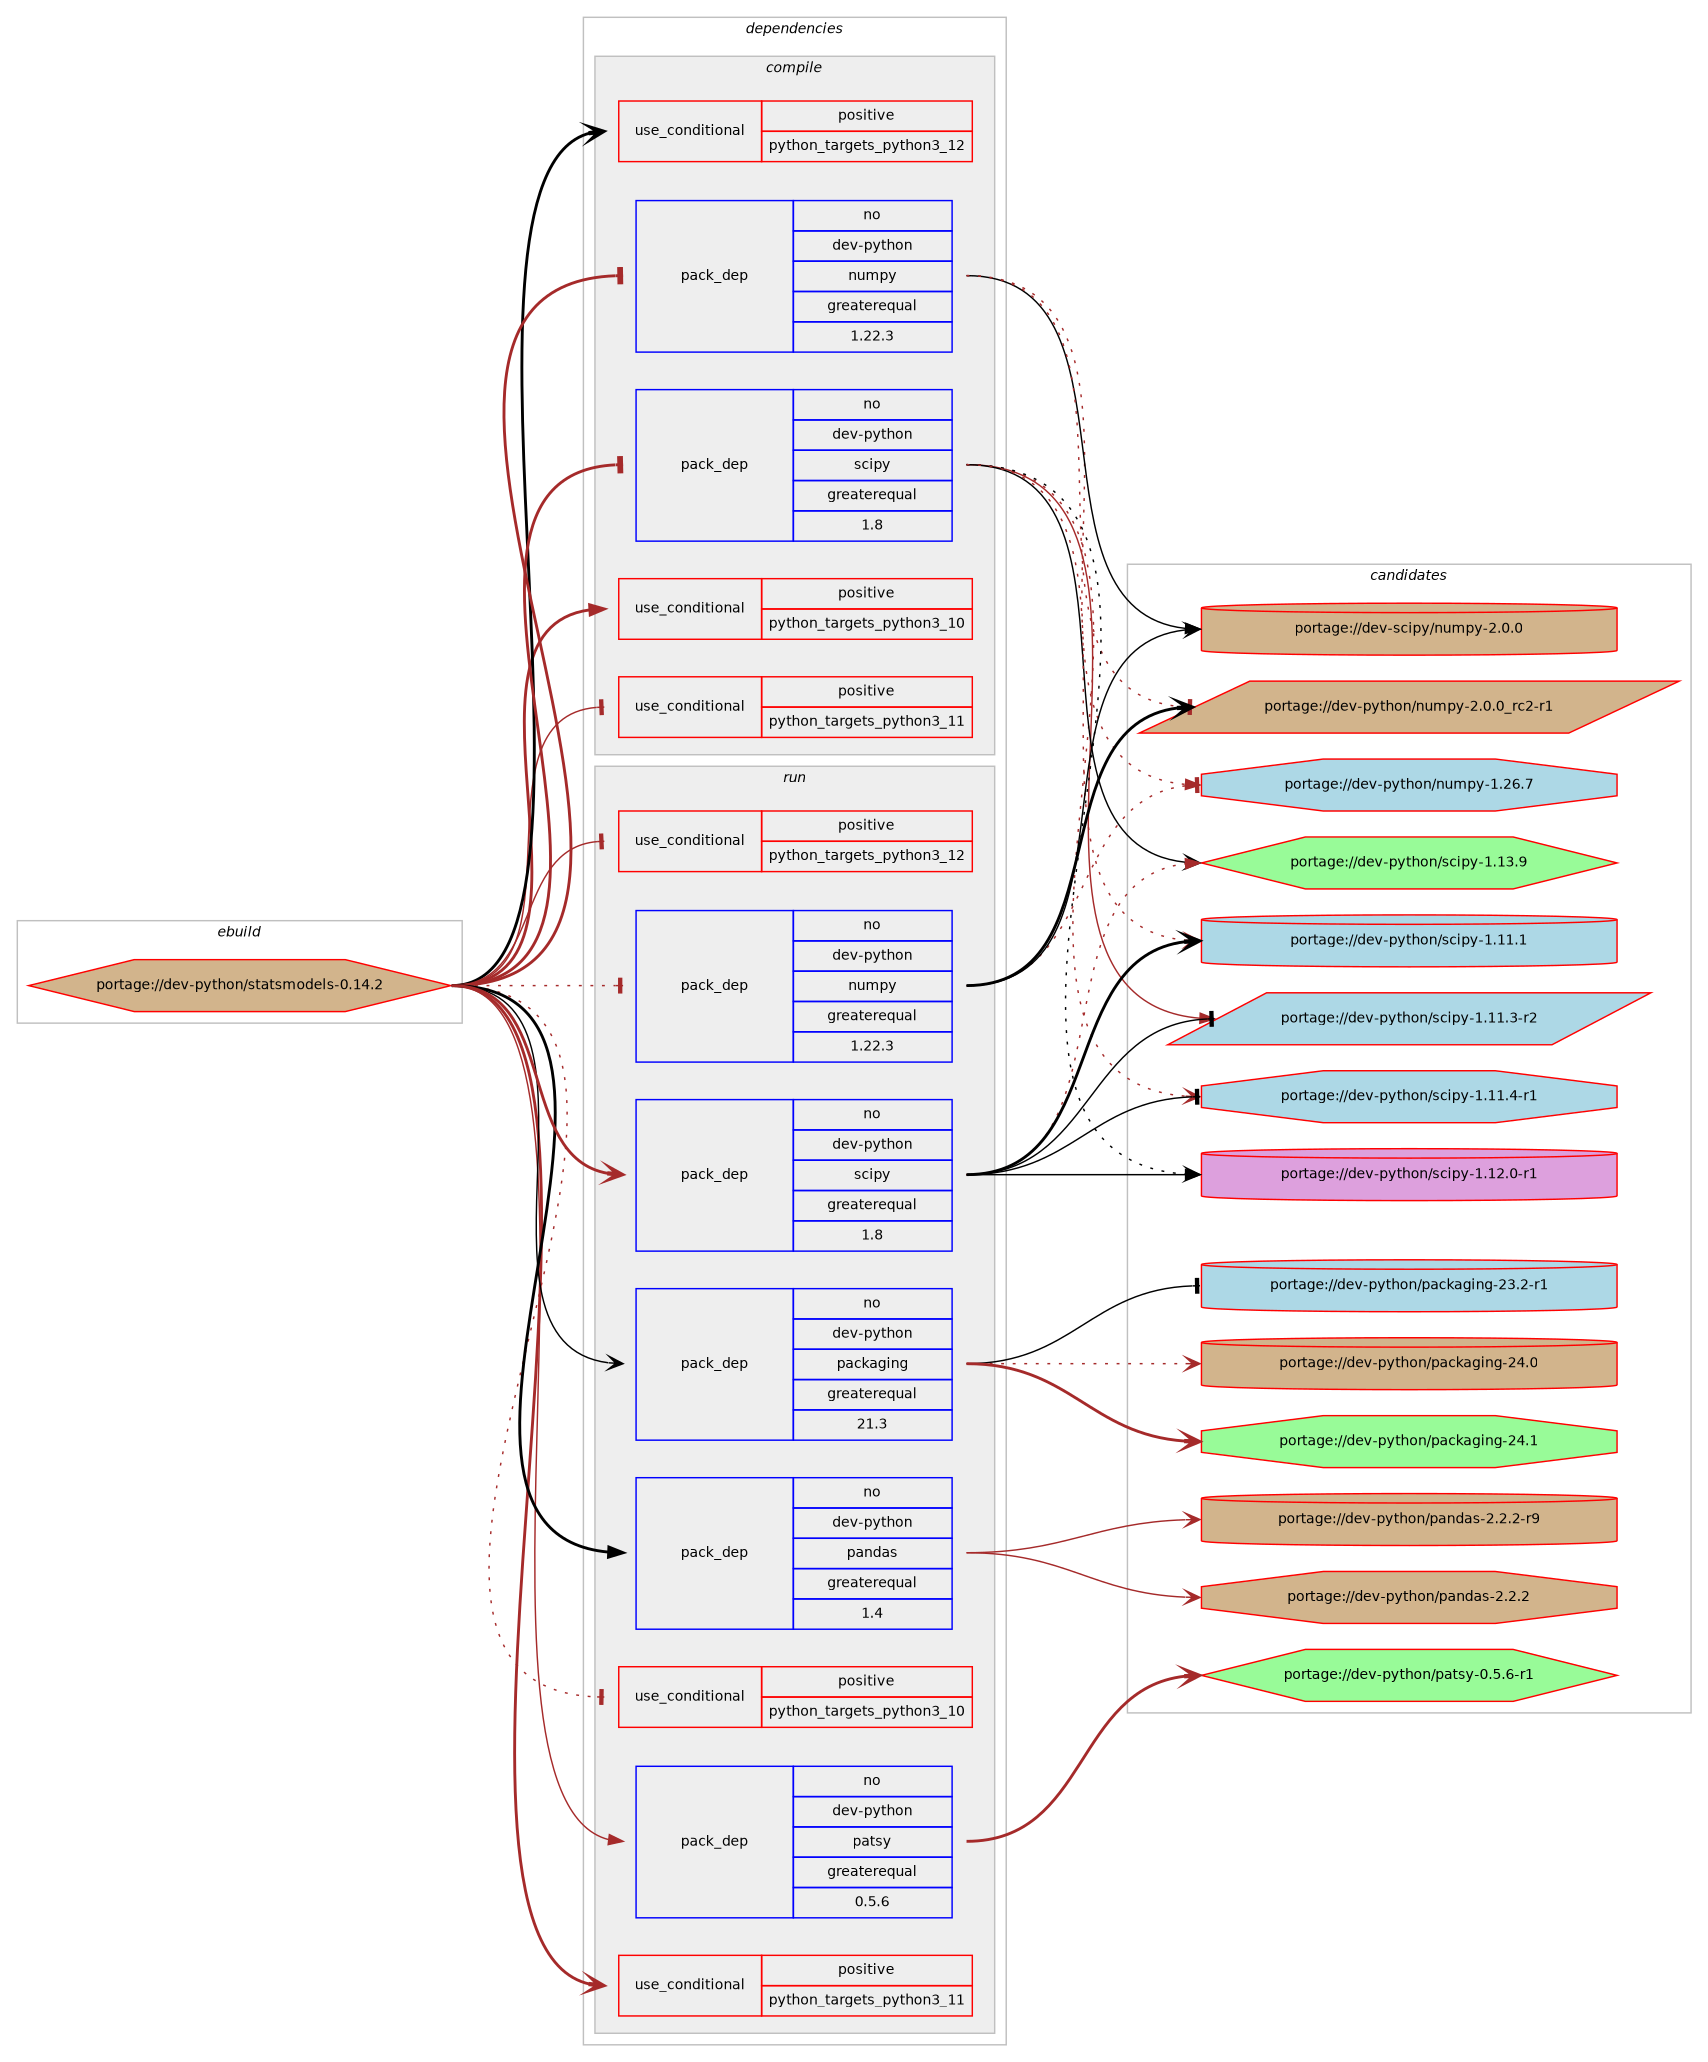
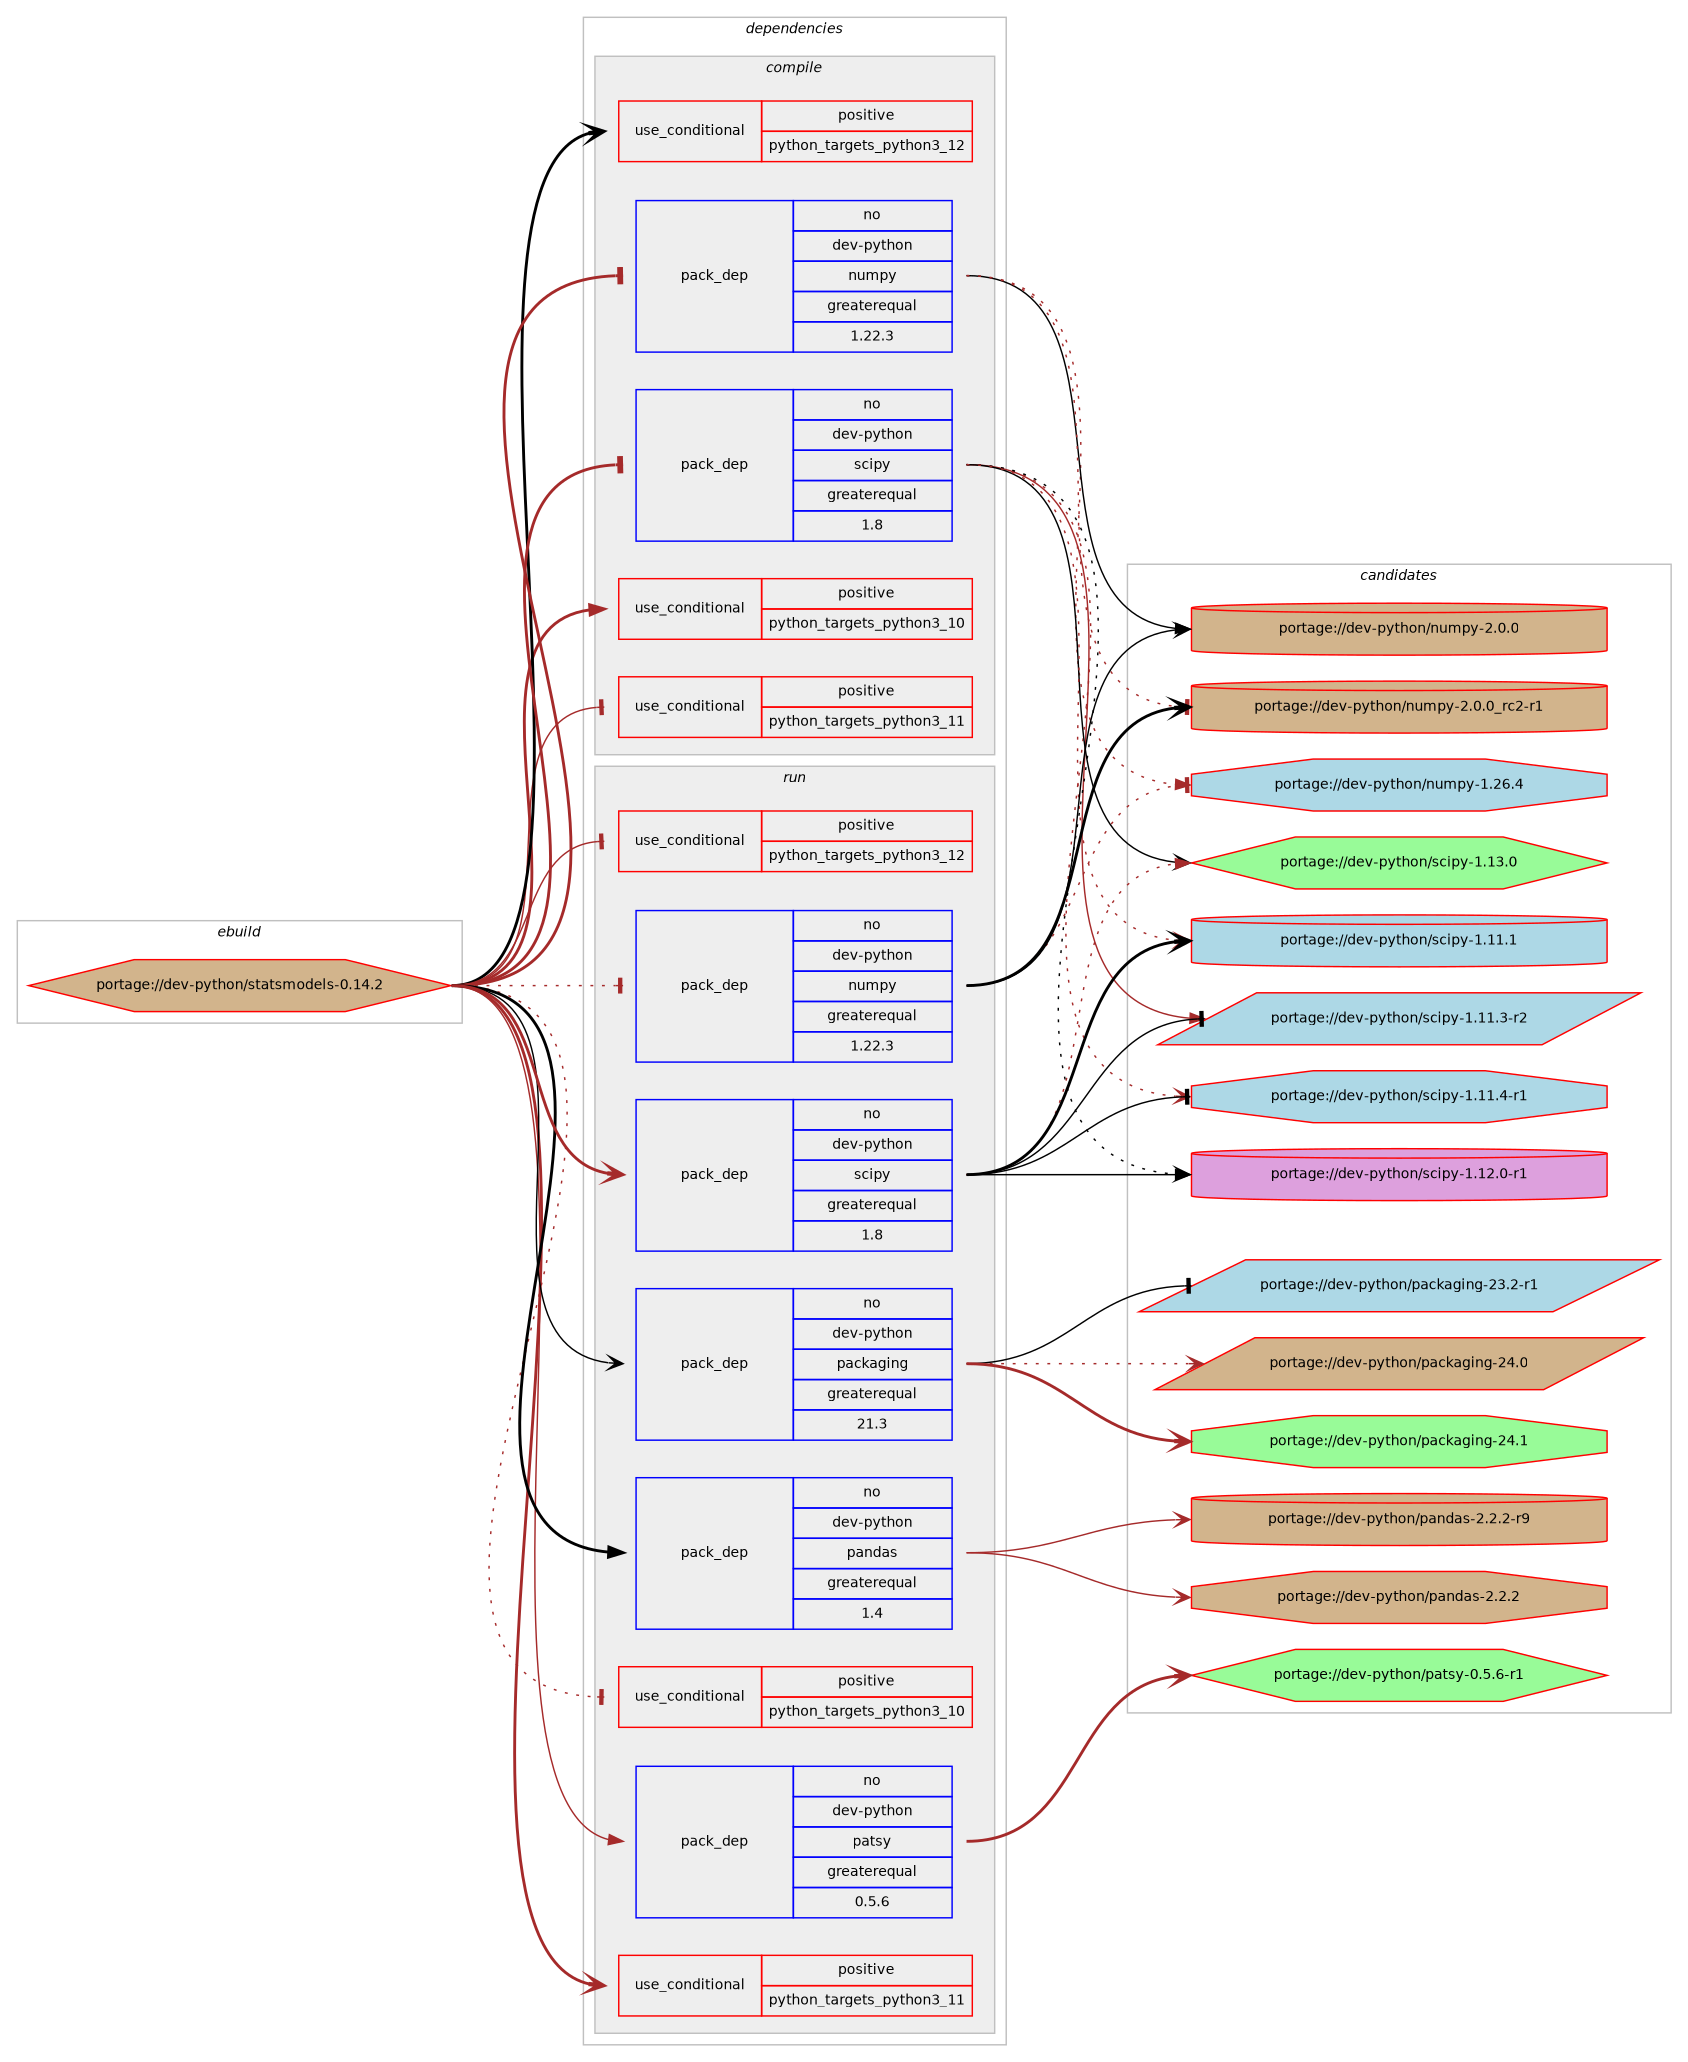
node "portage://dev-scipy/numpy-2.0.0": label "portage://dev-scipy/numpy-2.0.0" -> "portage://dev-python/numpy-2.0.0"
node "portage://dev-python/numpy-2.0.0_rc2-r1": shape parallelogram -> cylinder
node "portage://dev-python/numpy-1.26.7": label "portage://dev-python/numpy-1.26.7" -> "portage://dev-python/numpy-1.26.4"
node "portage://dev-python/scipy-1.13.9": label "portage://dev-python/scipy-1.13.9" -> "portage://dev-python/scipy-1.13.0"
node "portage://dev-python/packaging-23.2-r1": shape cylinder -> parallelogram
node "portage://dev-python/packaging-24.0": shape cylinder -> parallelogram
